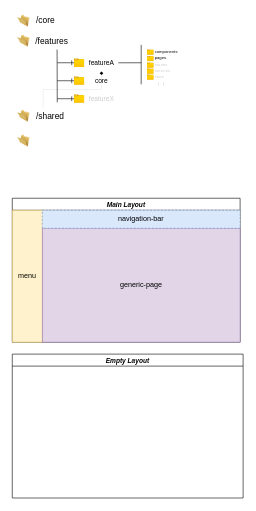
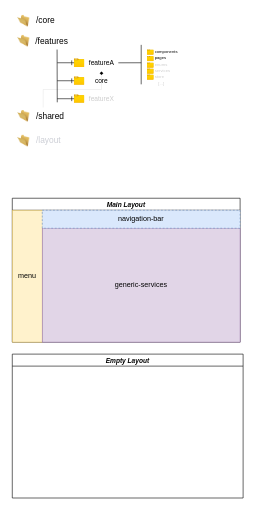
node "/layout": added
node "generic-page": label "generic-page" -> "generic-services"
